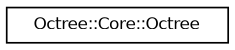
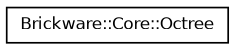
node "Octree::Core::Octree": label "Octree::Core::Octree" -> "Brickware::Core::Octree"
